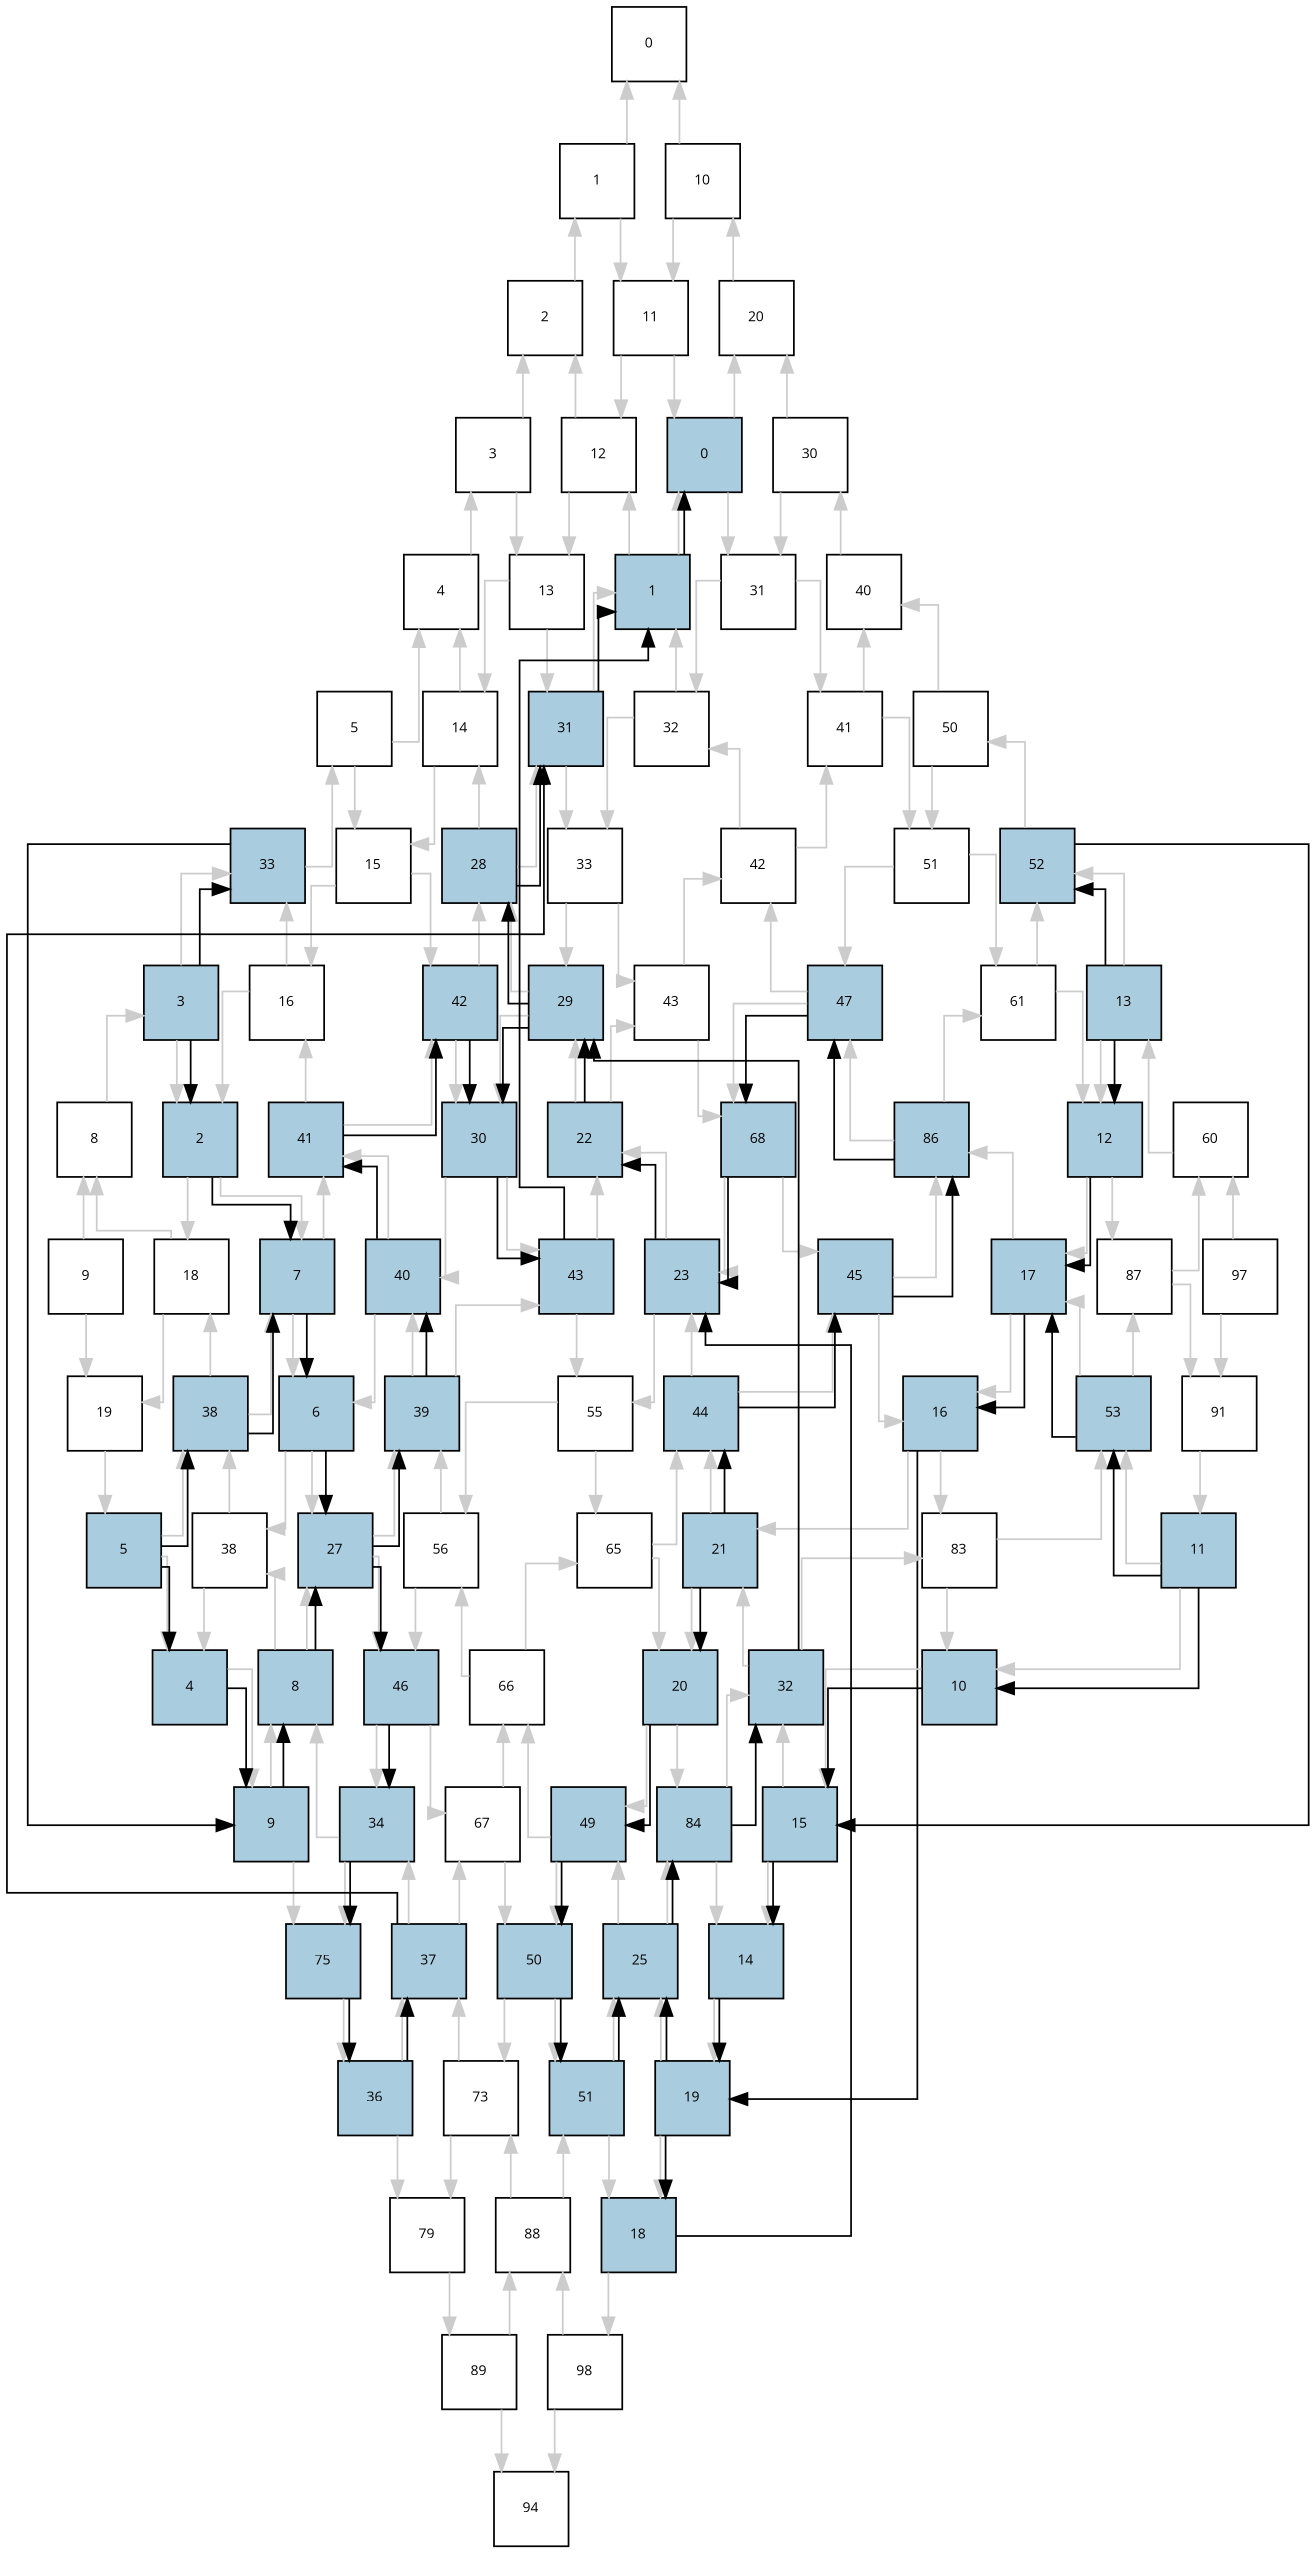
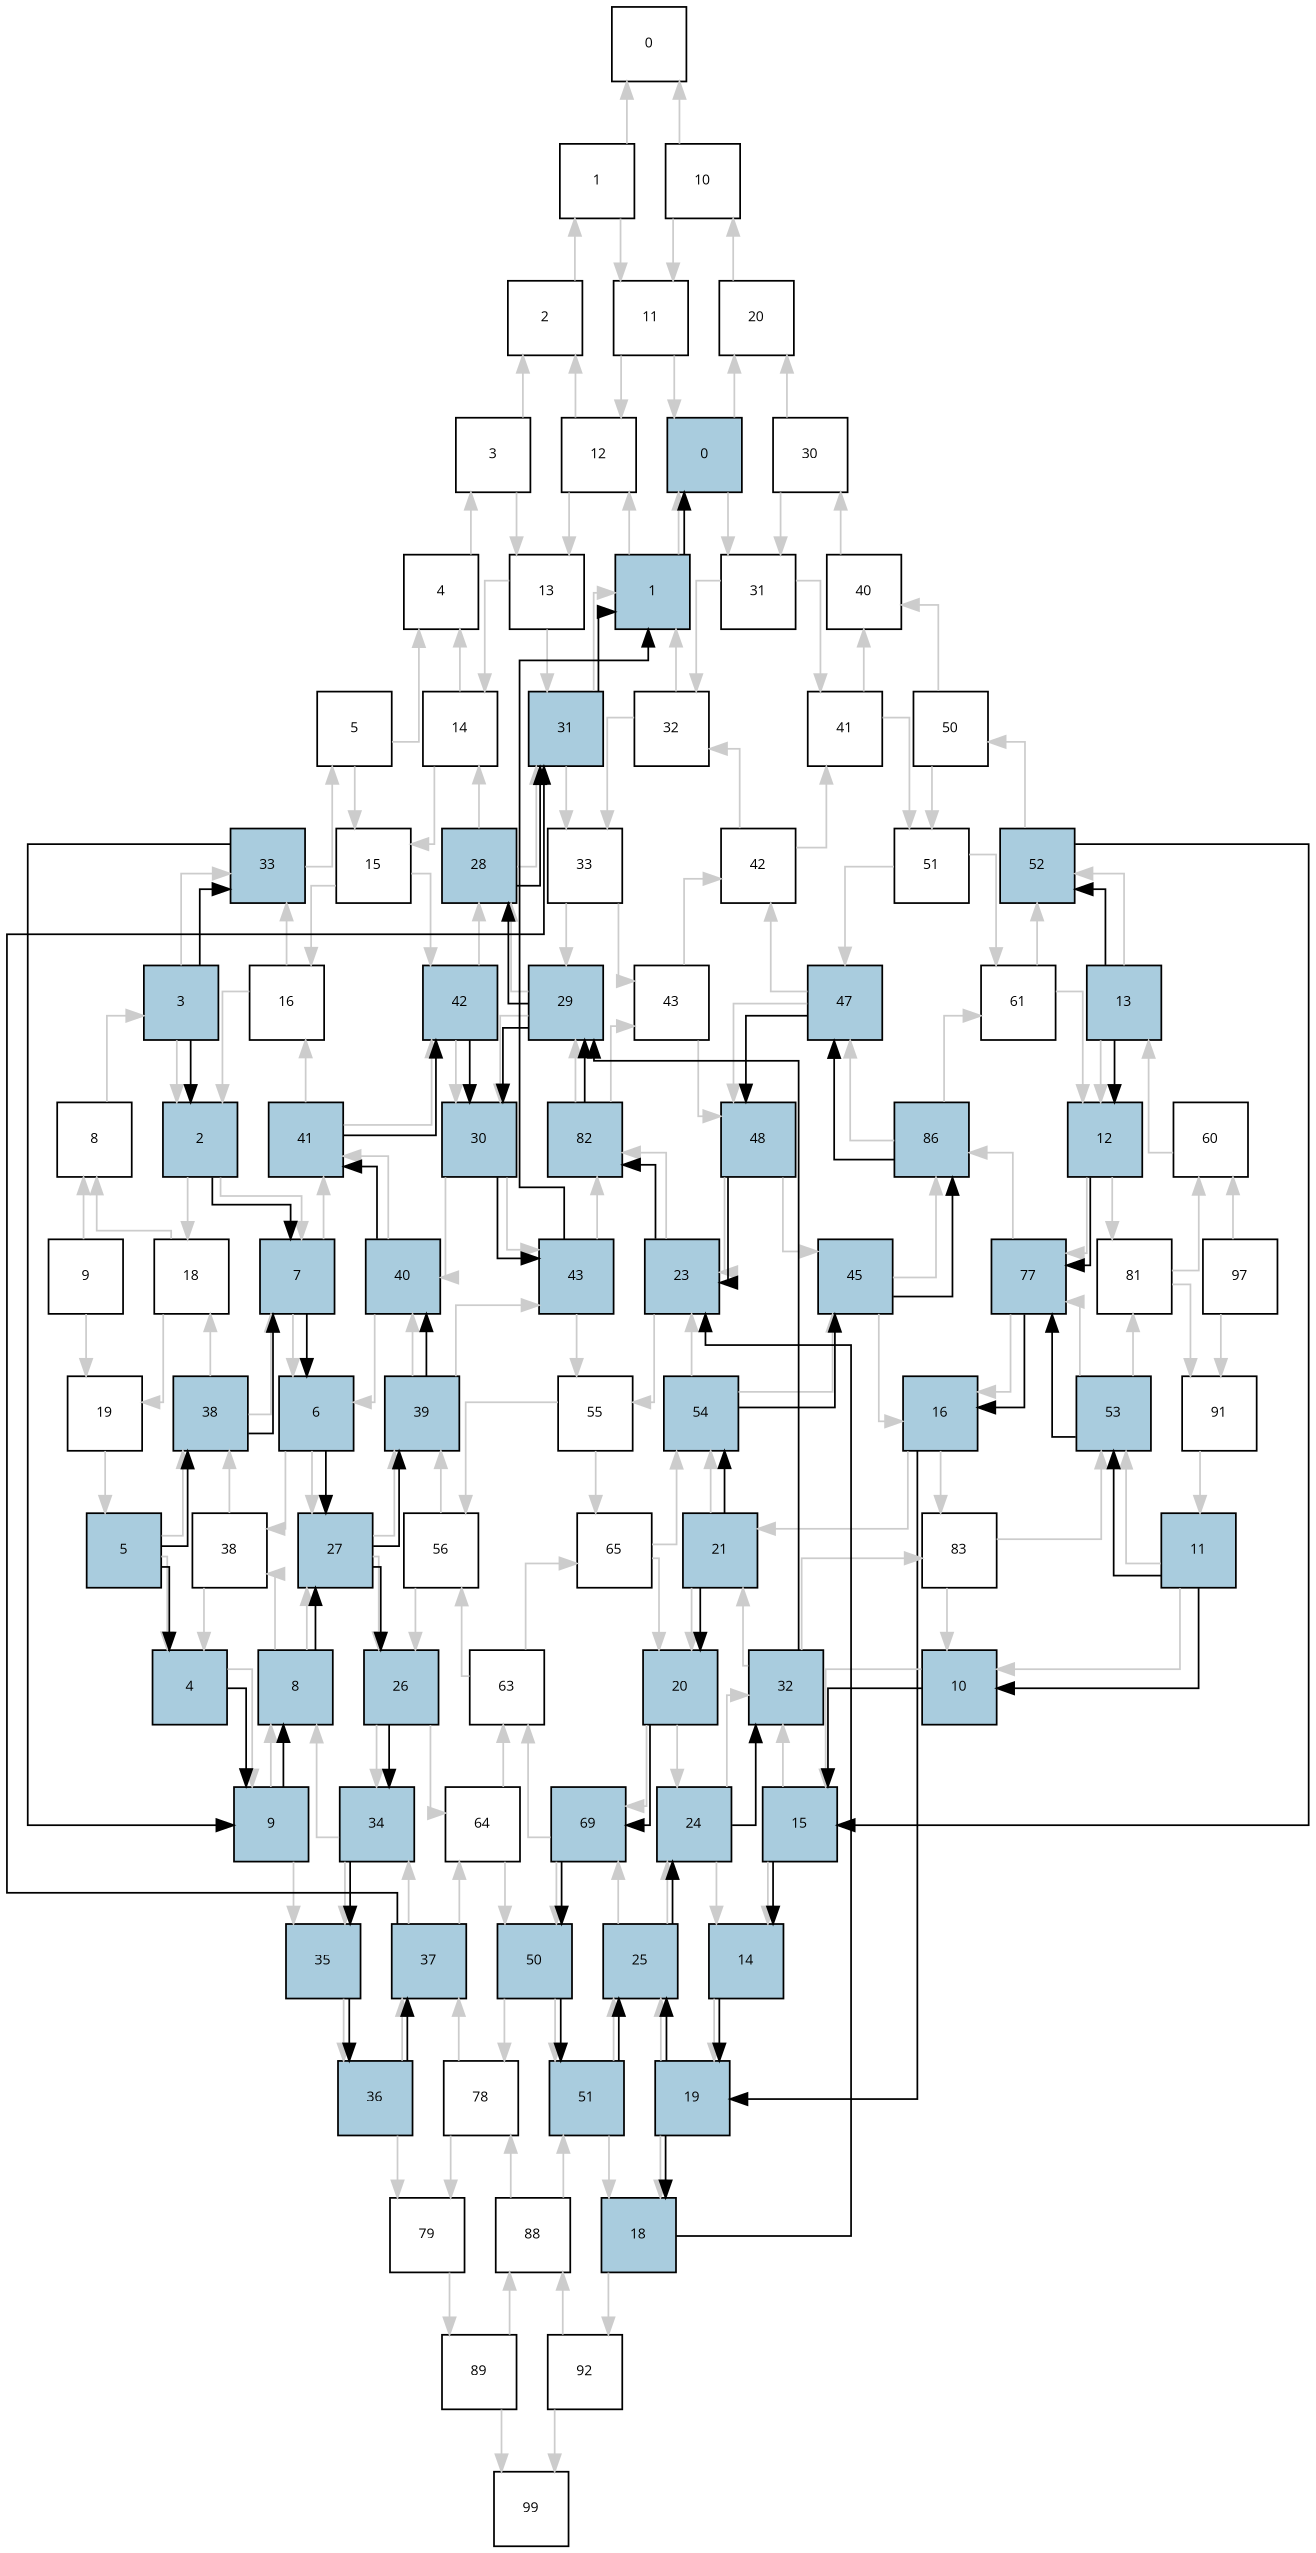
node "22": label "22" -> "82"
node "68": label "68" -> "48"
node "17": label "17" -> "77"
node "87": label "87" -> "81"
node "44": label "44" -> "54"
node "46": label "46" -> "26"
node "66": label "66" -> "63"
node "67": label "67" -> "64"
node "49": label "49" -> "69"
node "84": label "84" -> "24"
node "75": label "75" -> "35"
node "73": label "73" -> "78"
node "98": label "98" -> "92"
node "94": label "94" -> "99"
